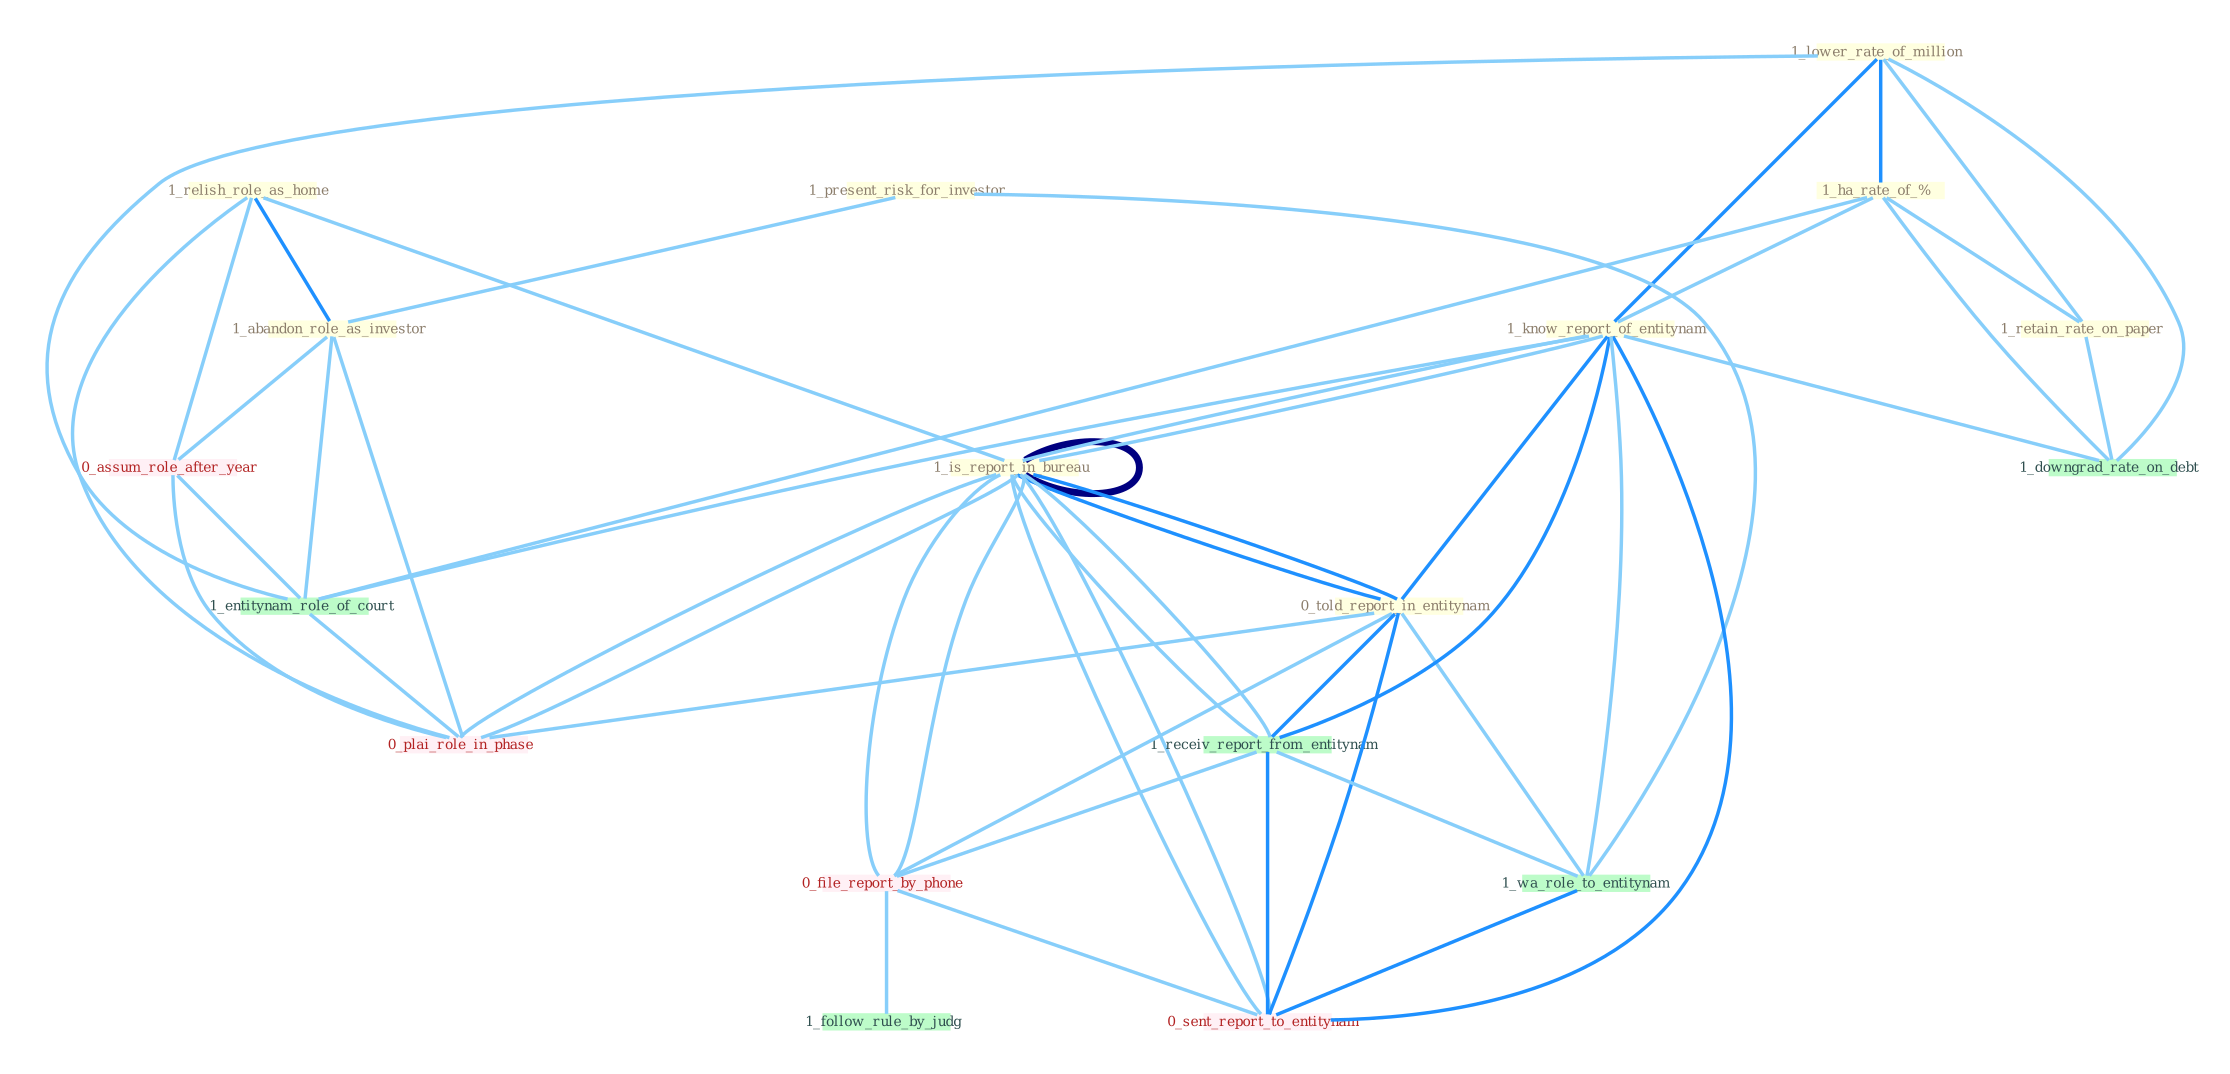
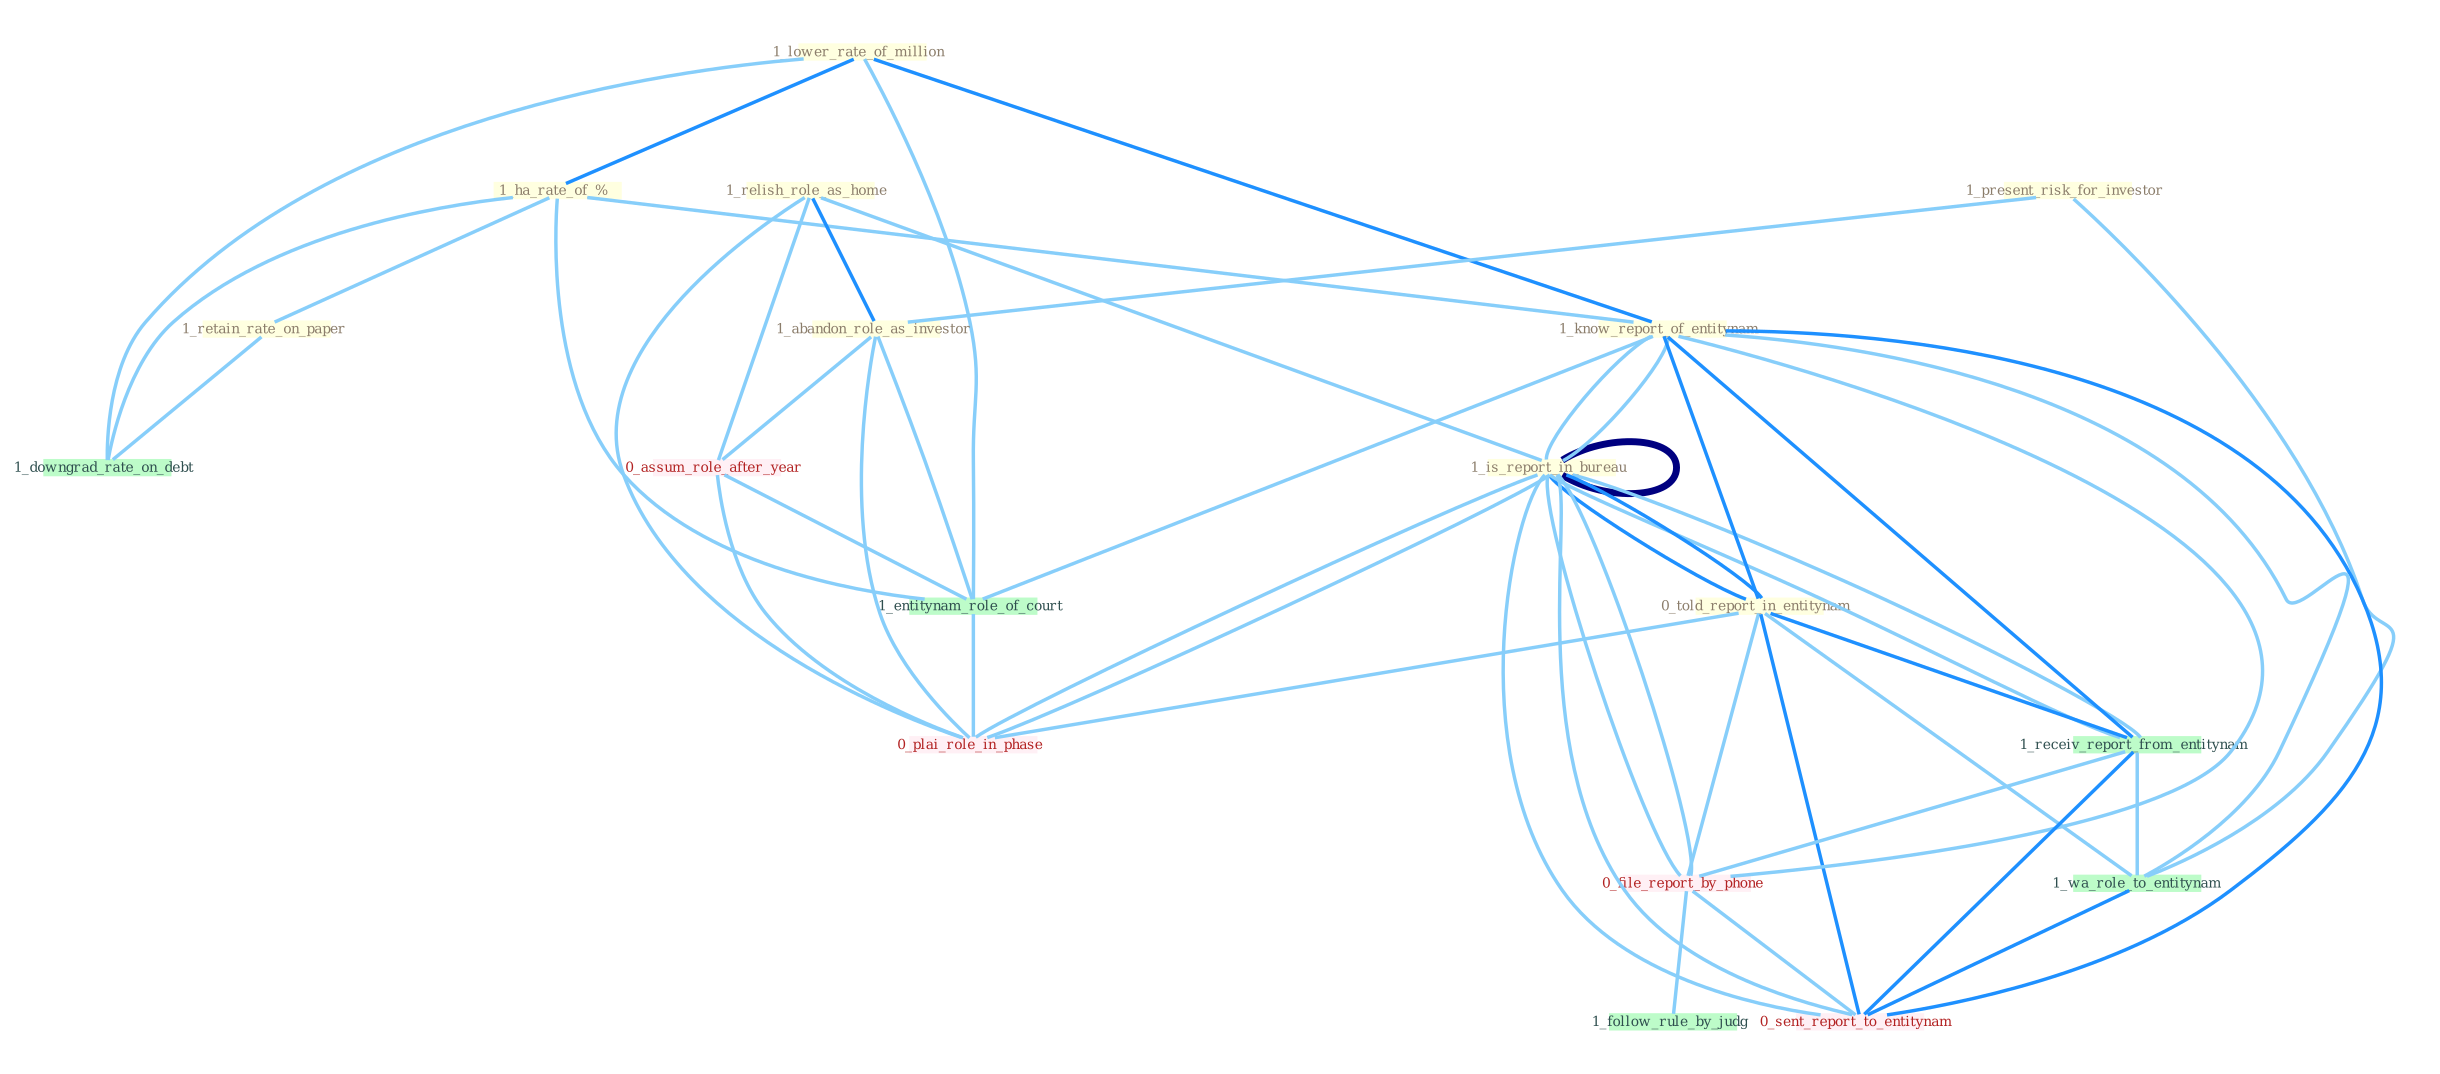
edge "1_lower_rate_of_million" -- "1_retain_rate_on_paper": removed
edge "1_know_report_of_entitynam" -- "1_downgrad_rate_on_debt": now "1_know_report_of_entitynam" -- "0_file_report_by_phone"
